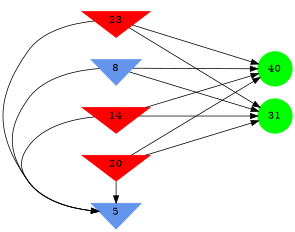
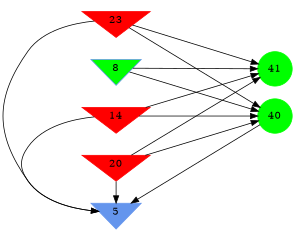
node "8": fillcolor cornflowerblue -> green
node "31": label "31" -> "41"
edge "8" -> "5": now "40" -> "5"
